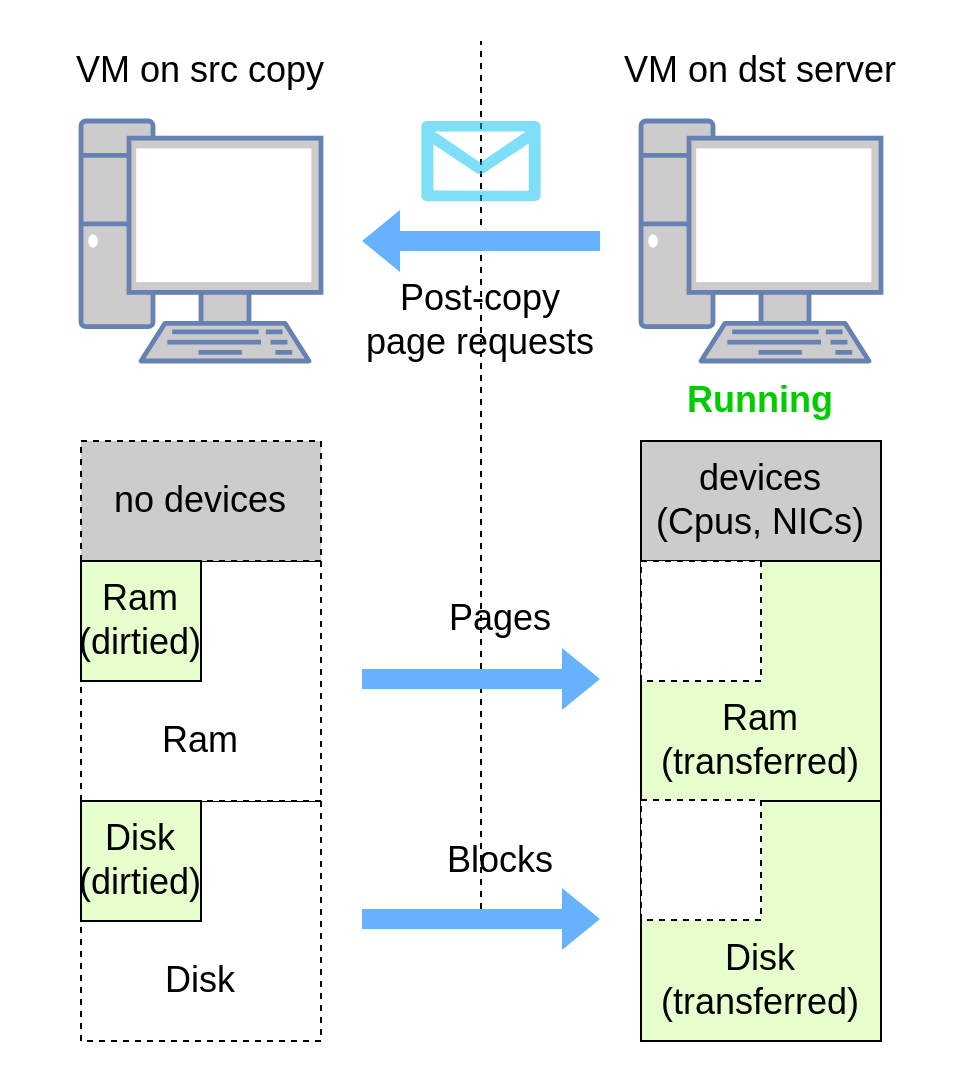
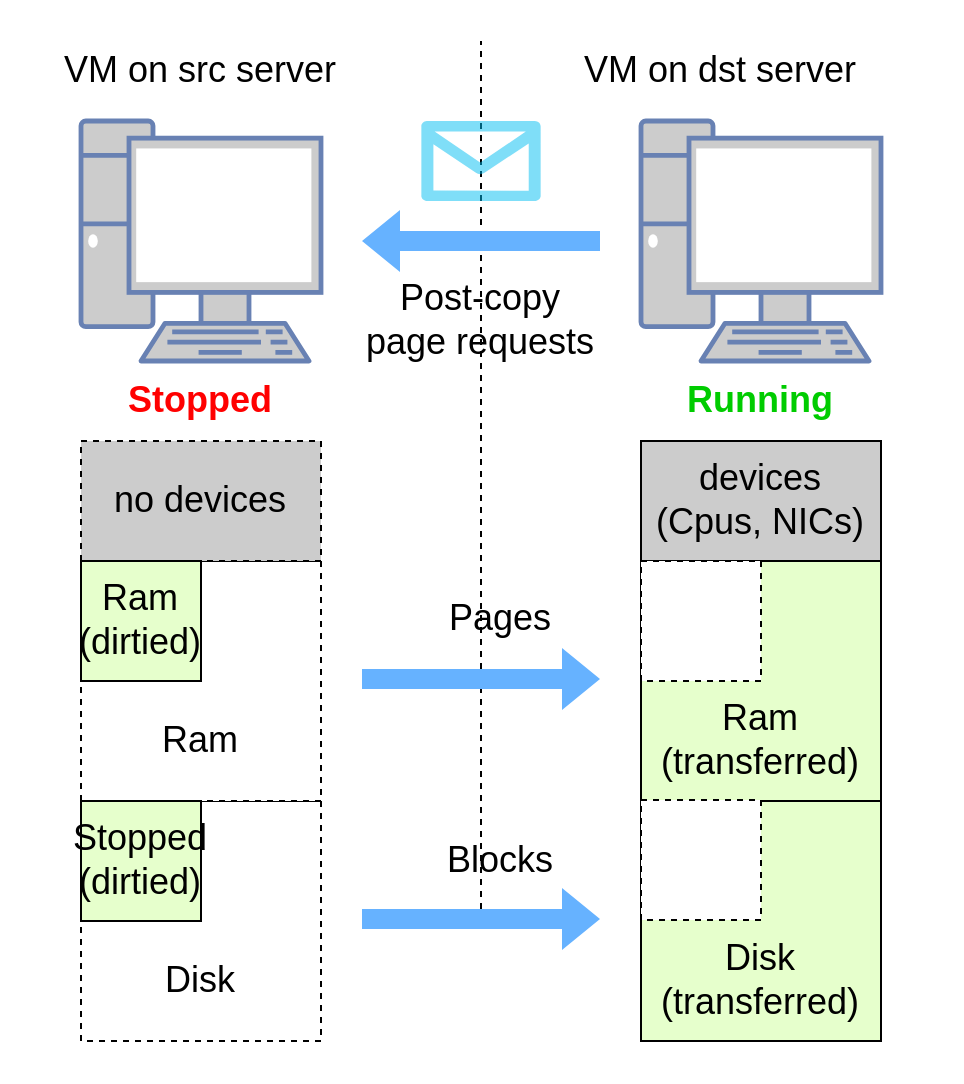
node "VM on src copy": label "VM on src copy" -> "VM on src server"
node "VM on dst server": moved (761, 71) -> (721, 71)
node "Stopped": added
node "Disk (dirtied)": label "Disk (dirtied)" -> "Stopped (dirtied)"
